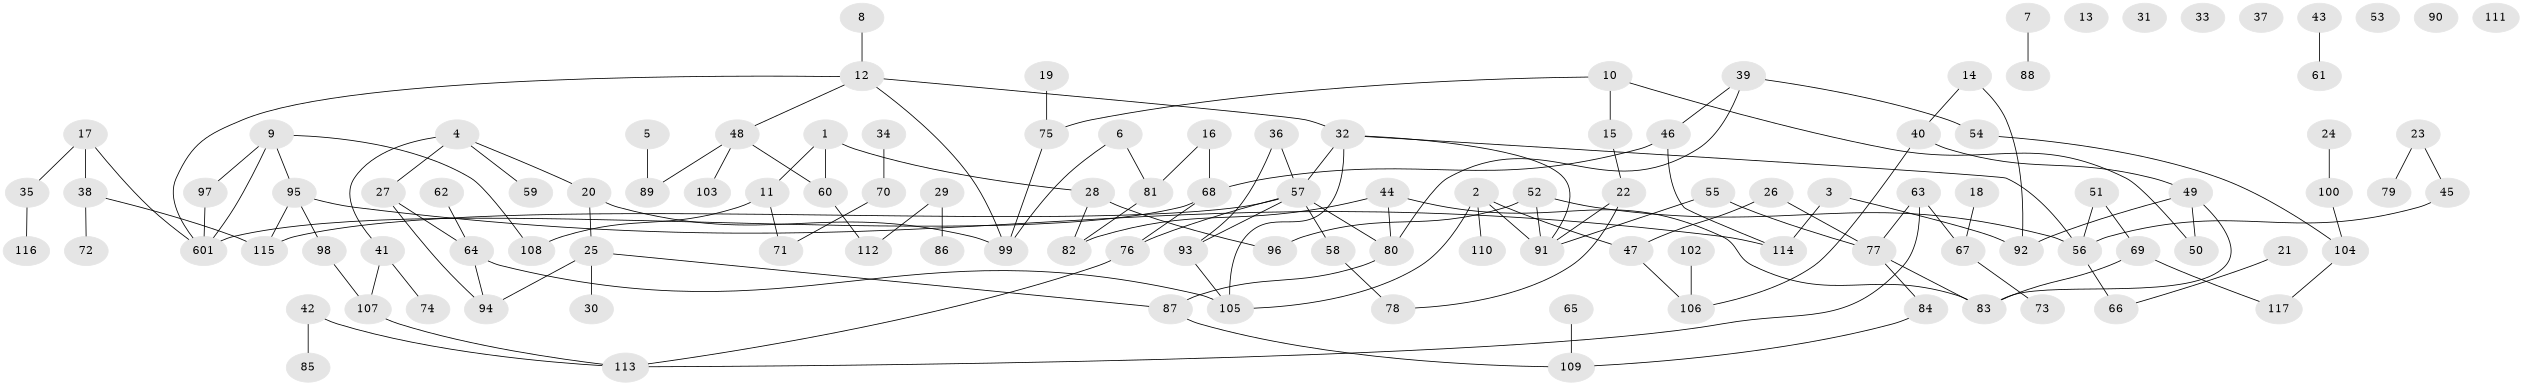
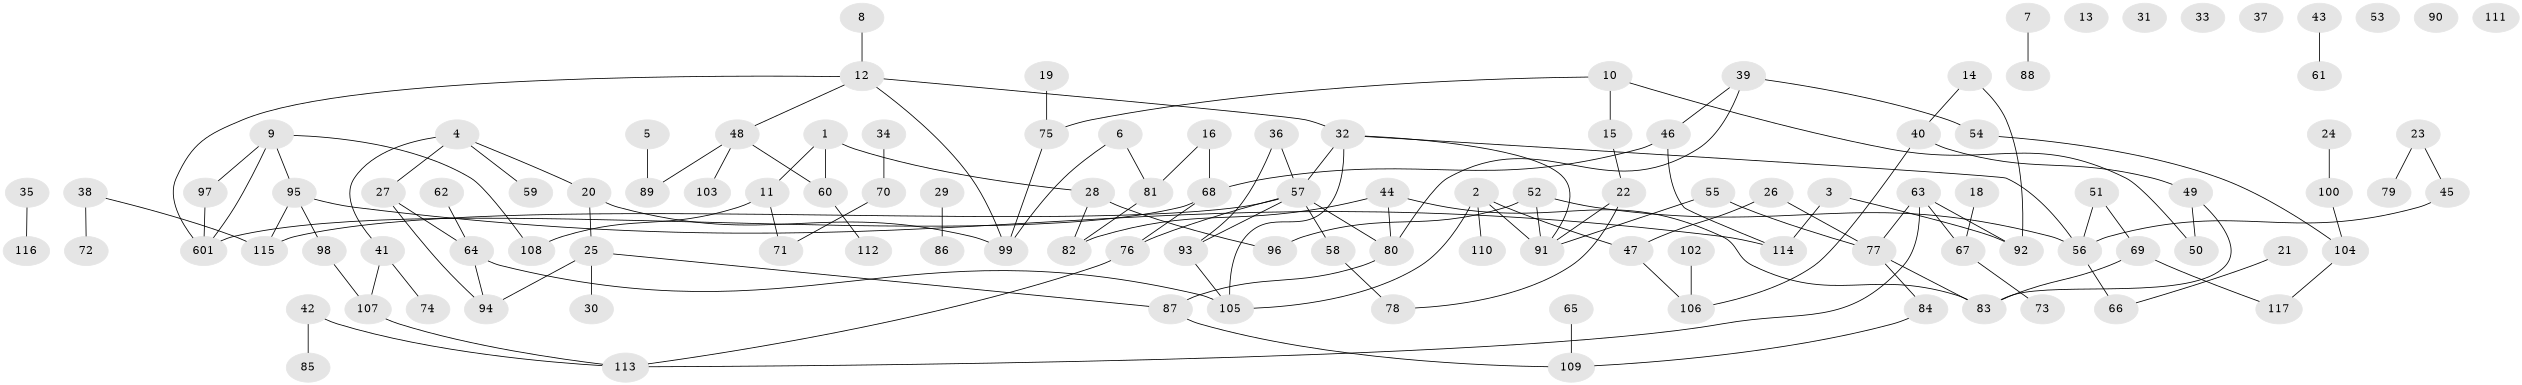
node "17": removed
edge "49" -- "92": now "63" -- "92"
edge "29" -- "112": removed
